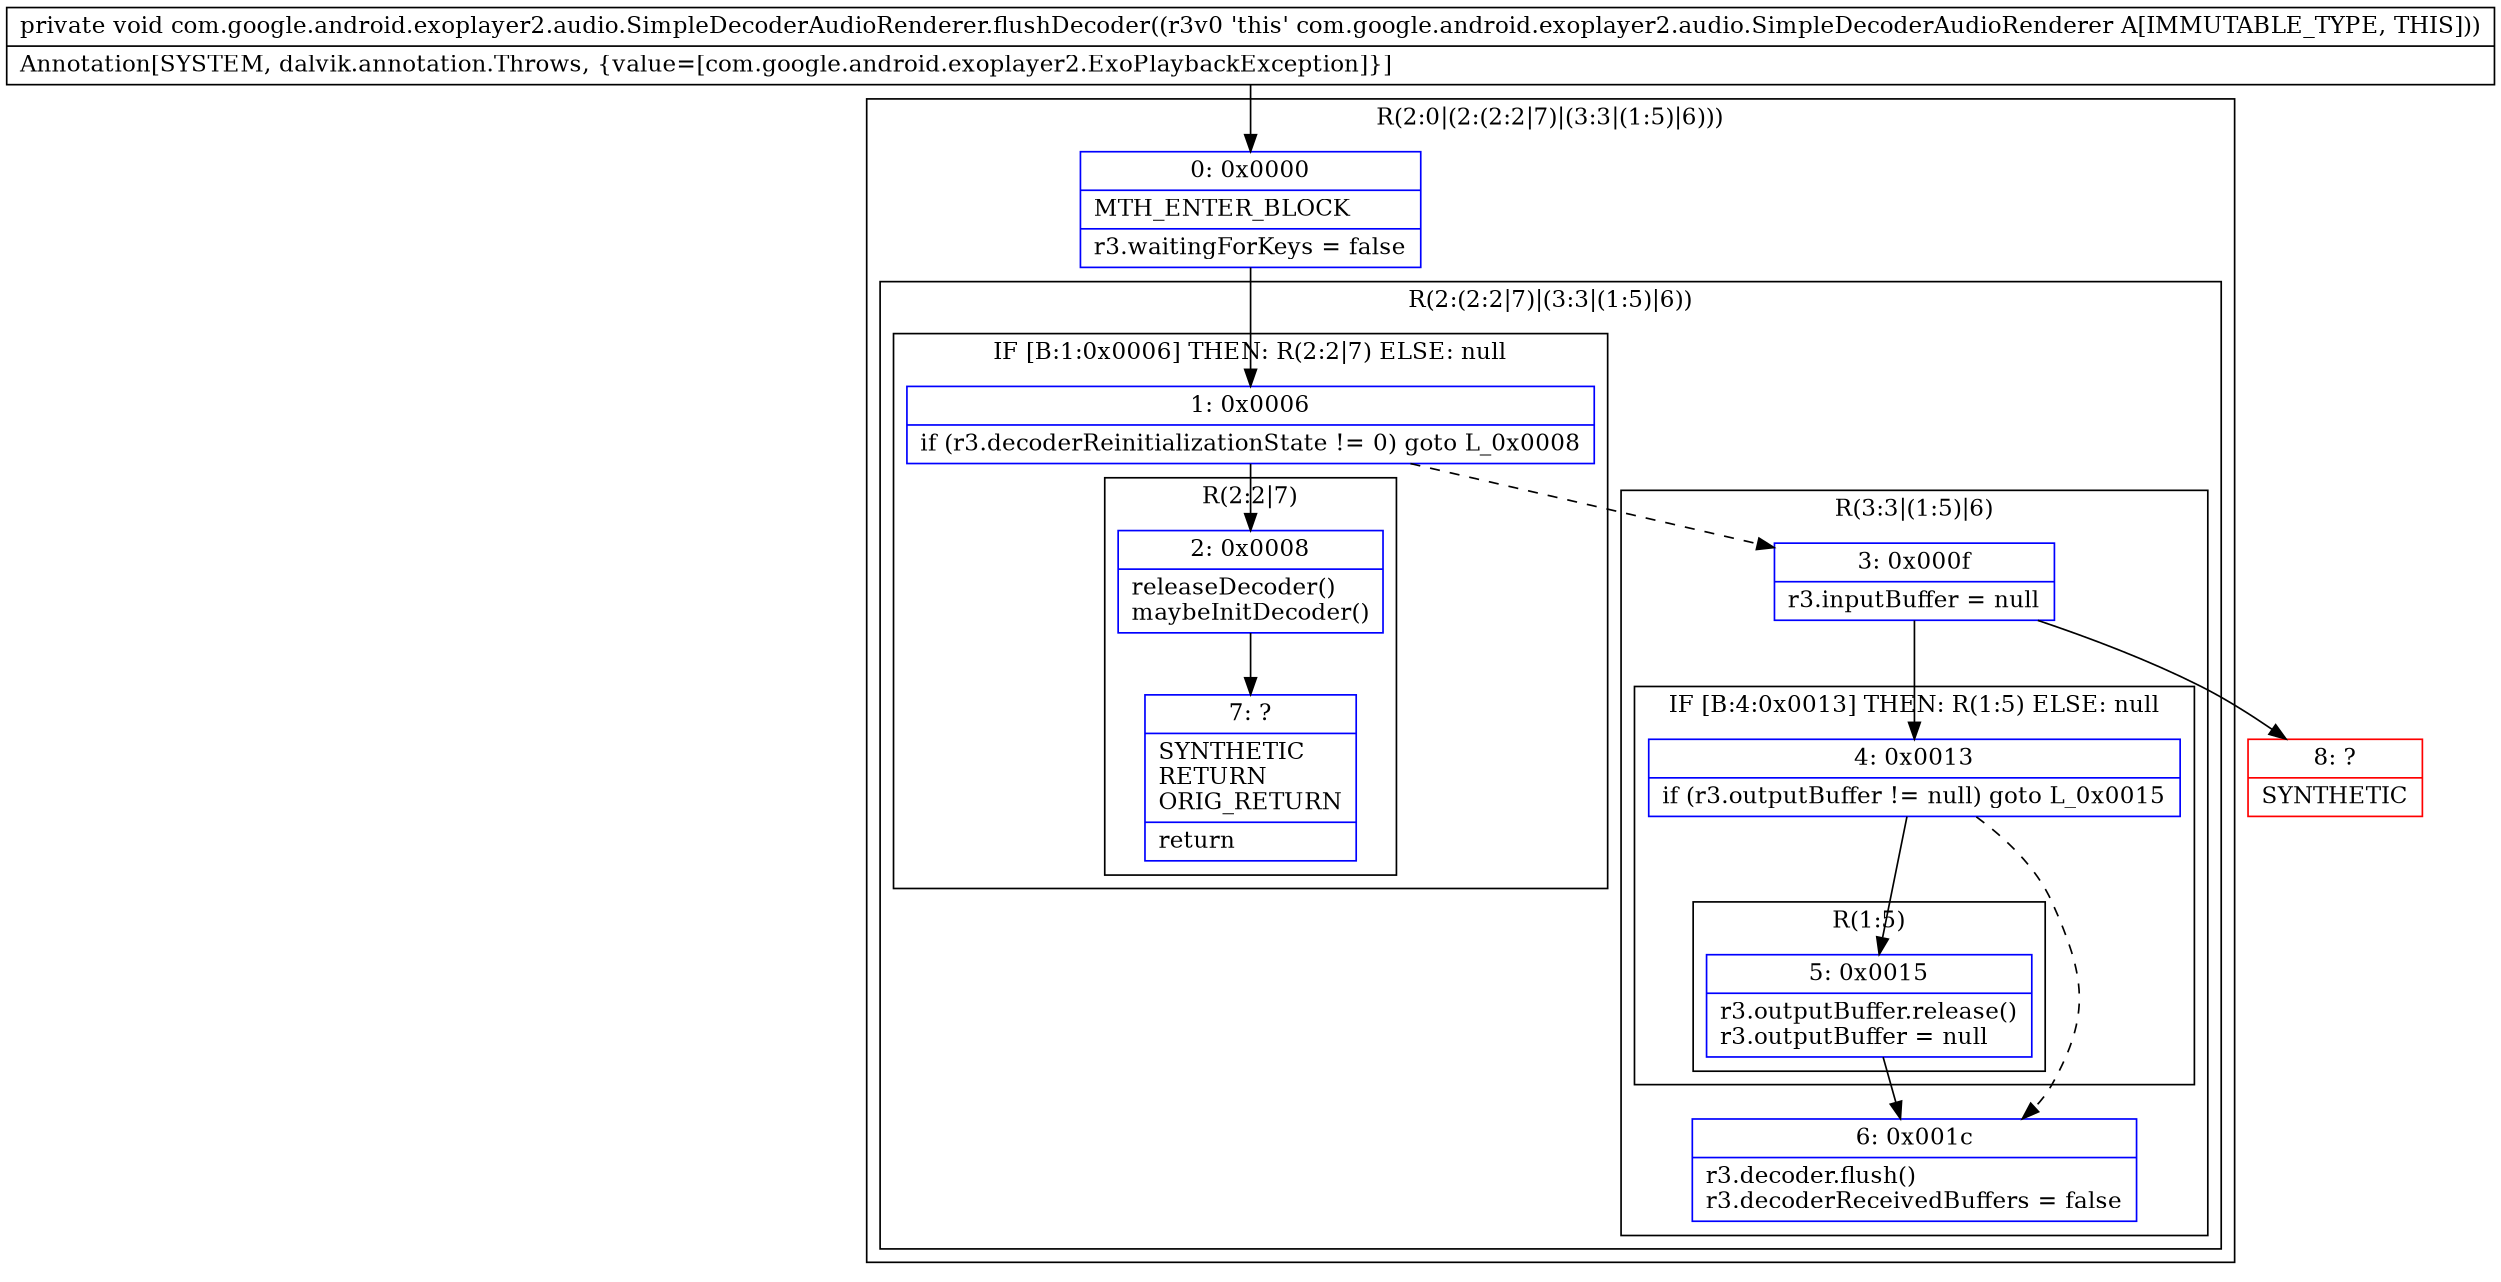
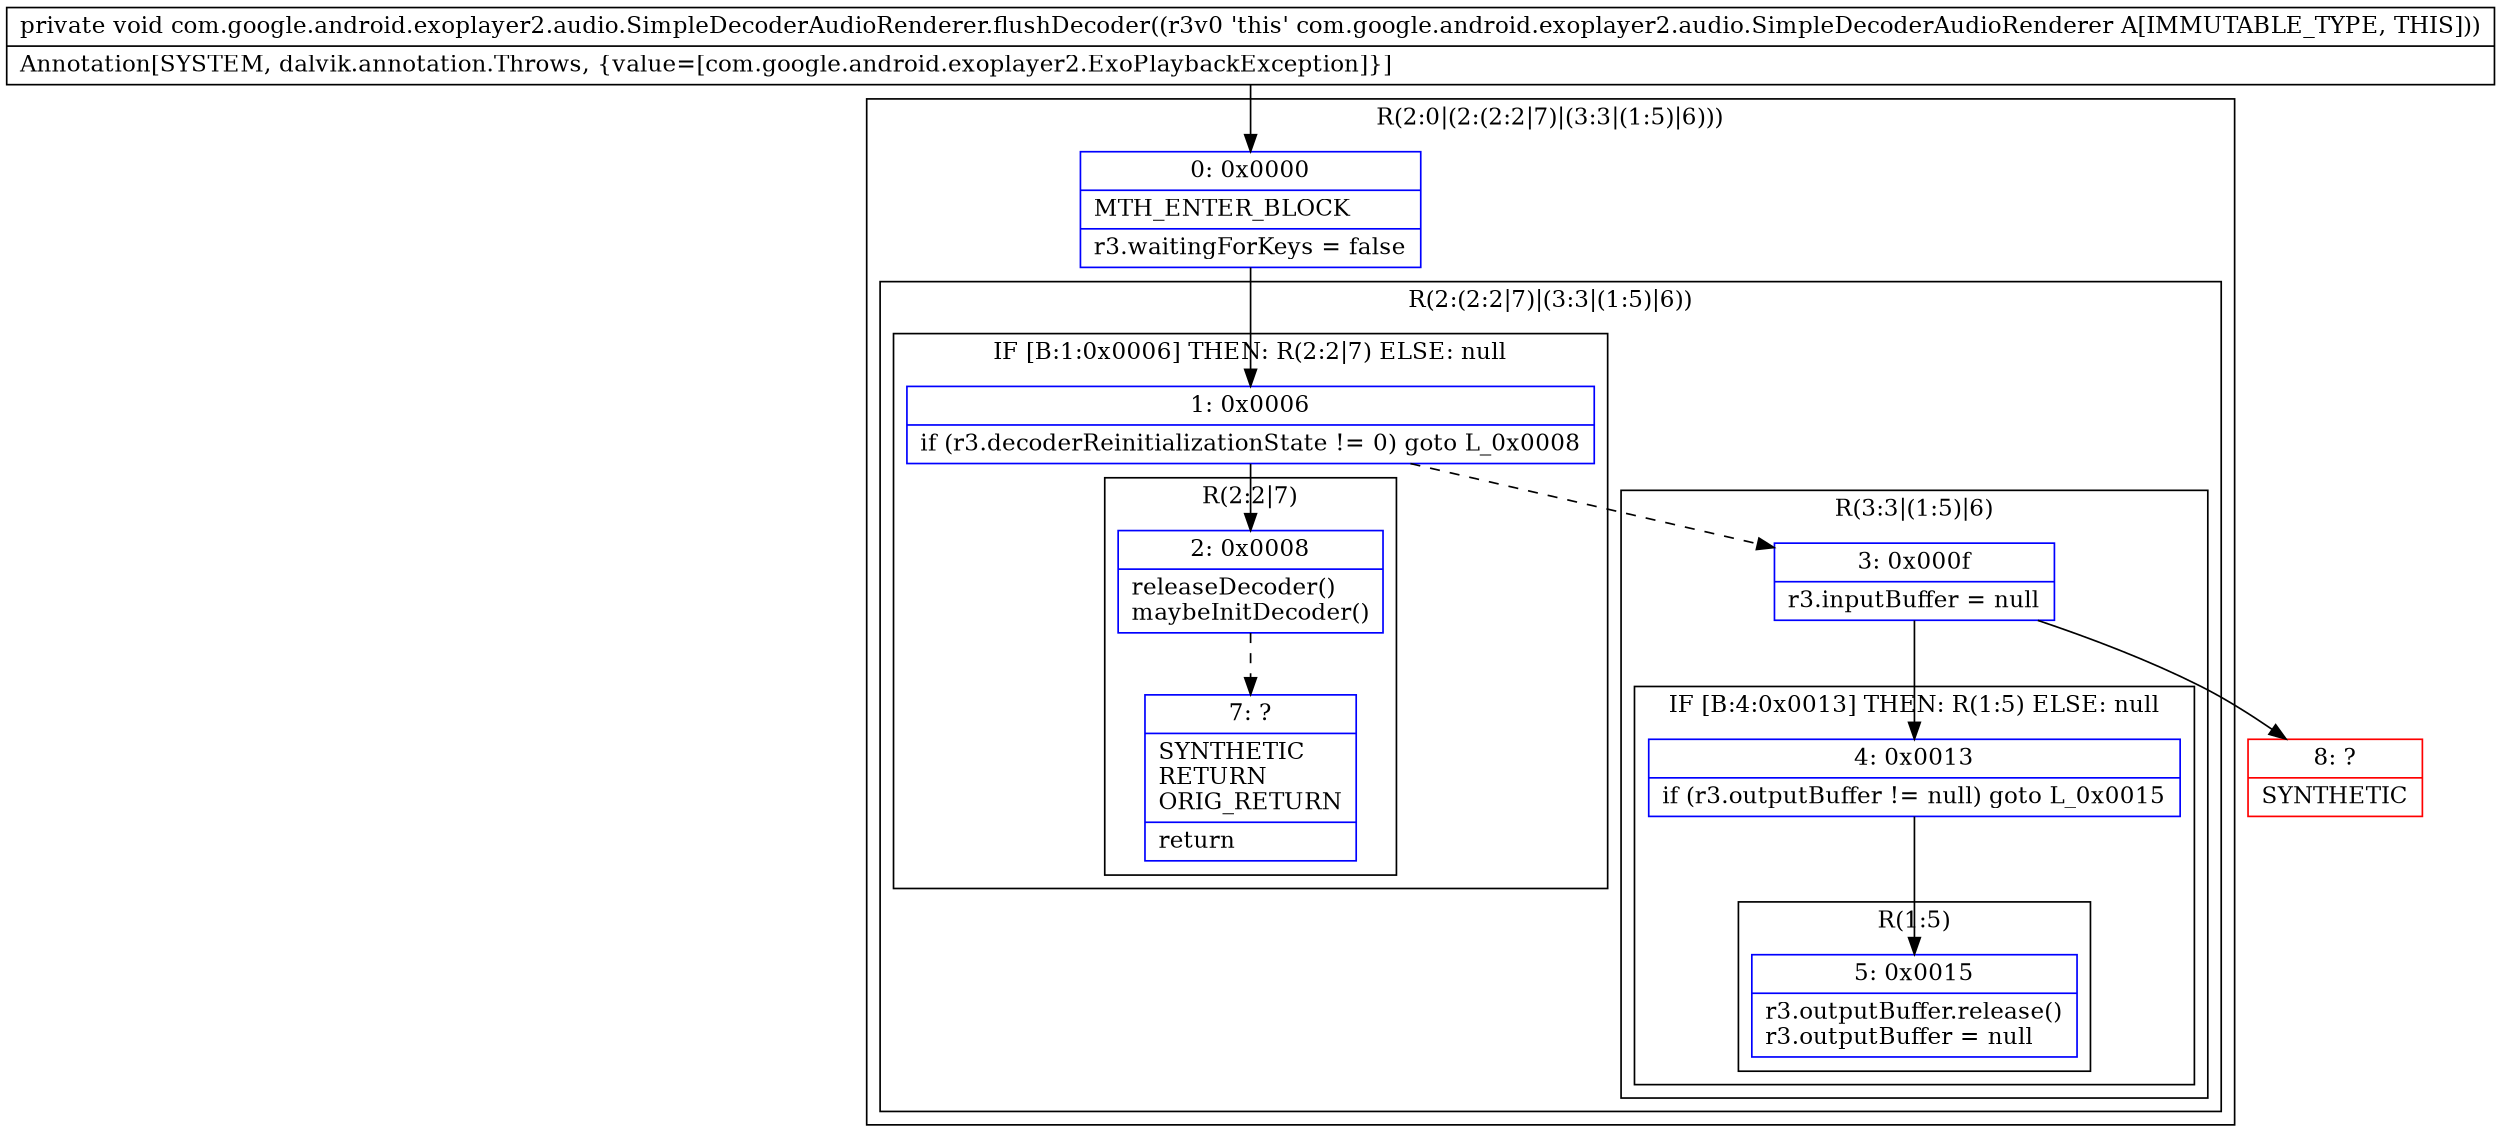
edge "2: 0x0008" -> "7: ?": style solid -> dashed
node "6: 0x001c": removed
